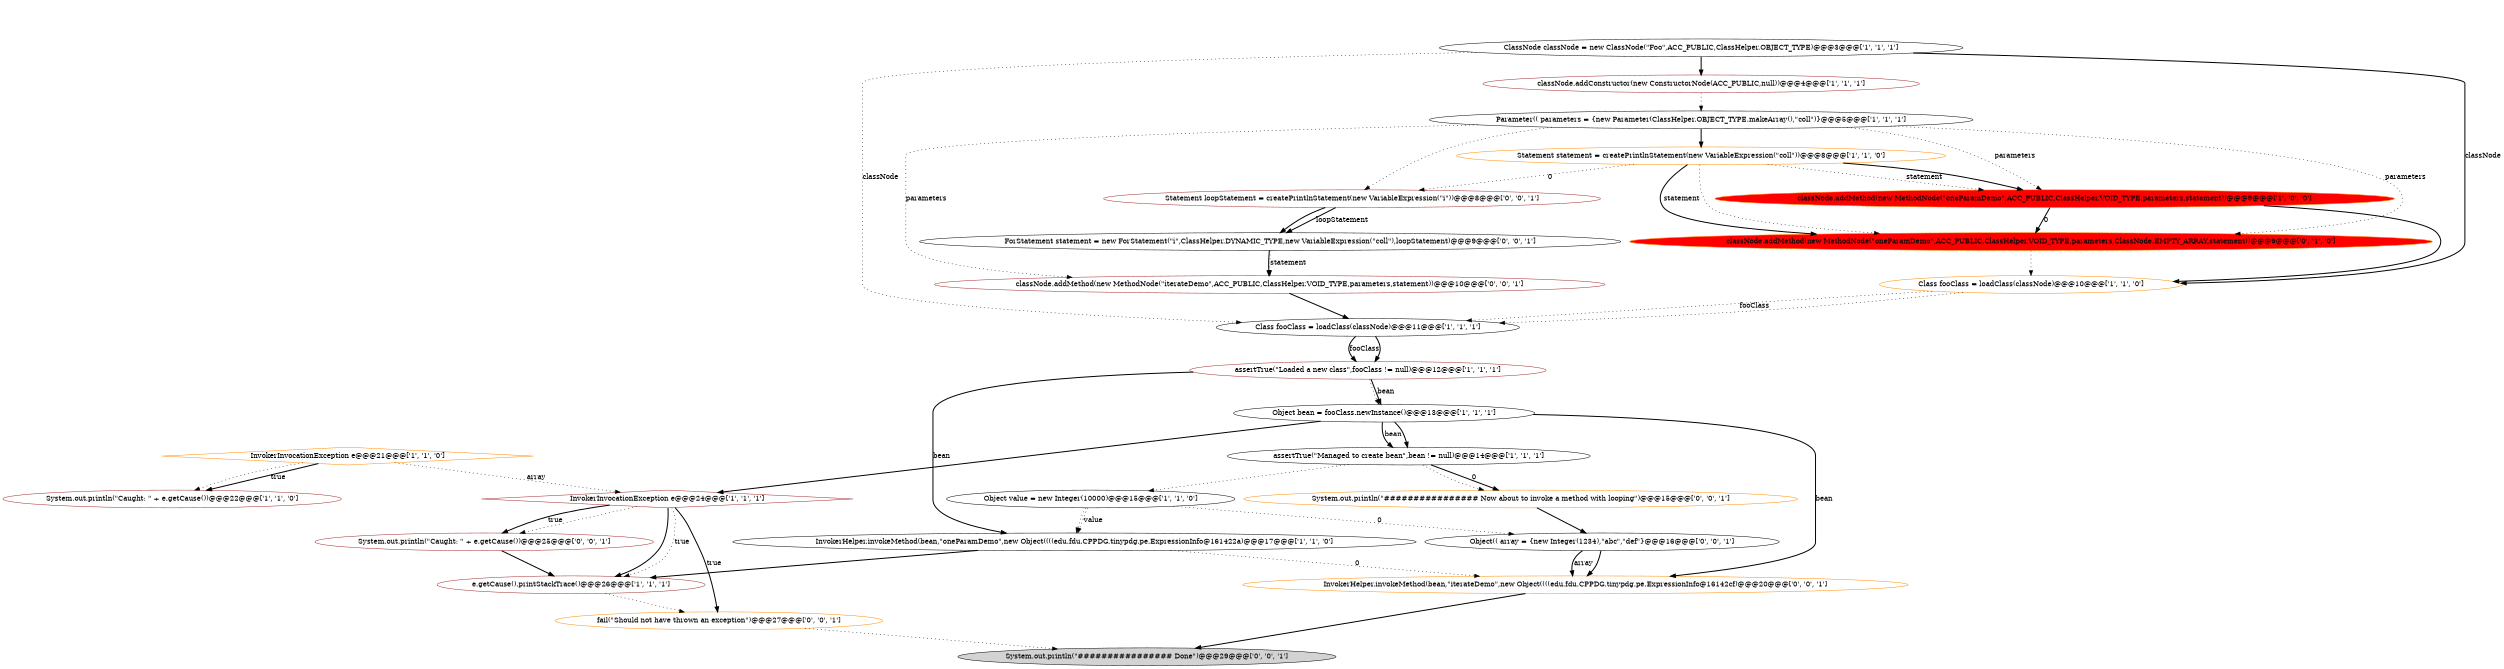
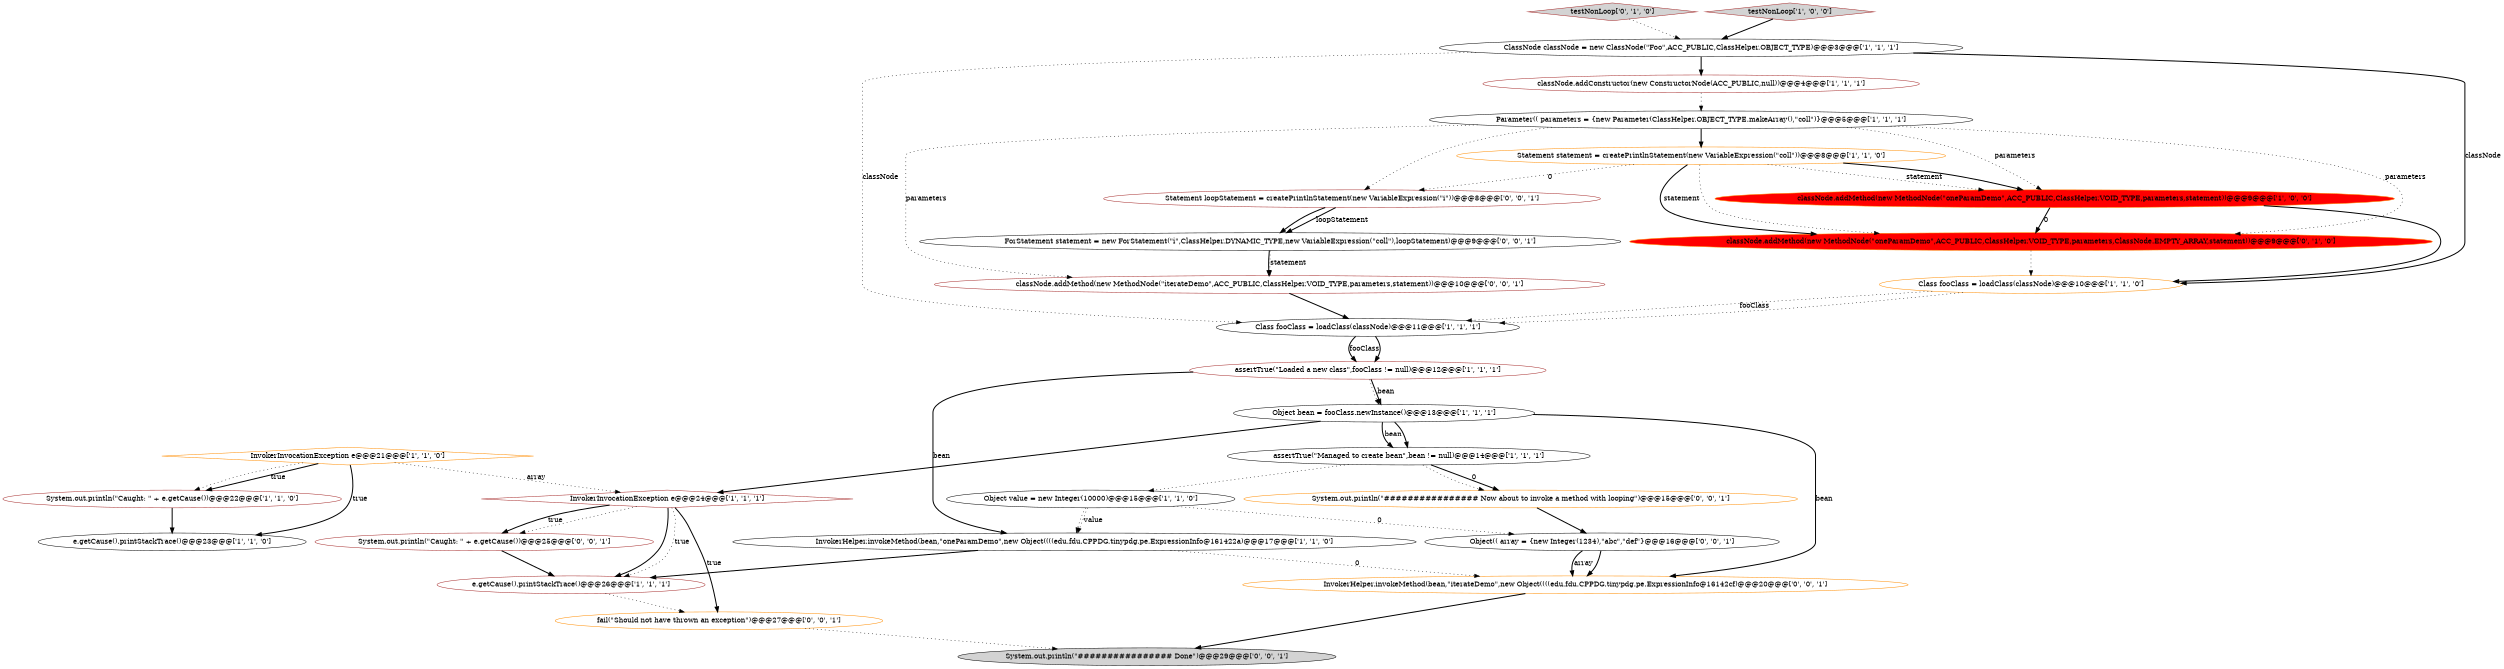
node "testNonLoop['0', '1', '0']": added
node "testNonLoop['1', '0', '0']": added
node "e.getCause().printStackTrace()@@@23@@@['1', '1', '0']": added
